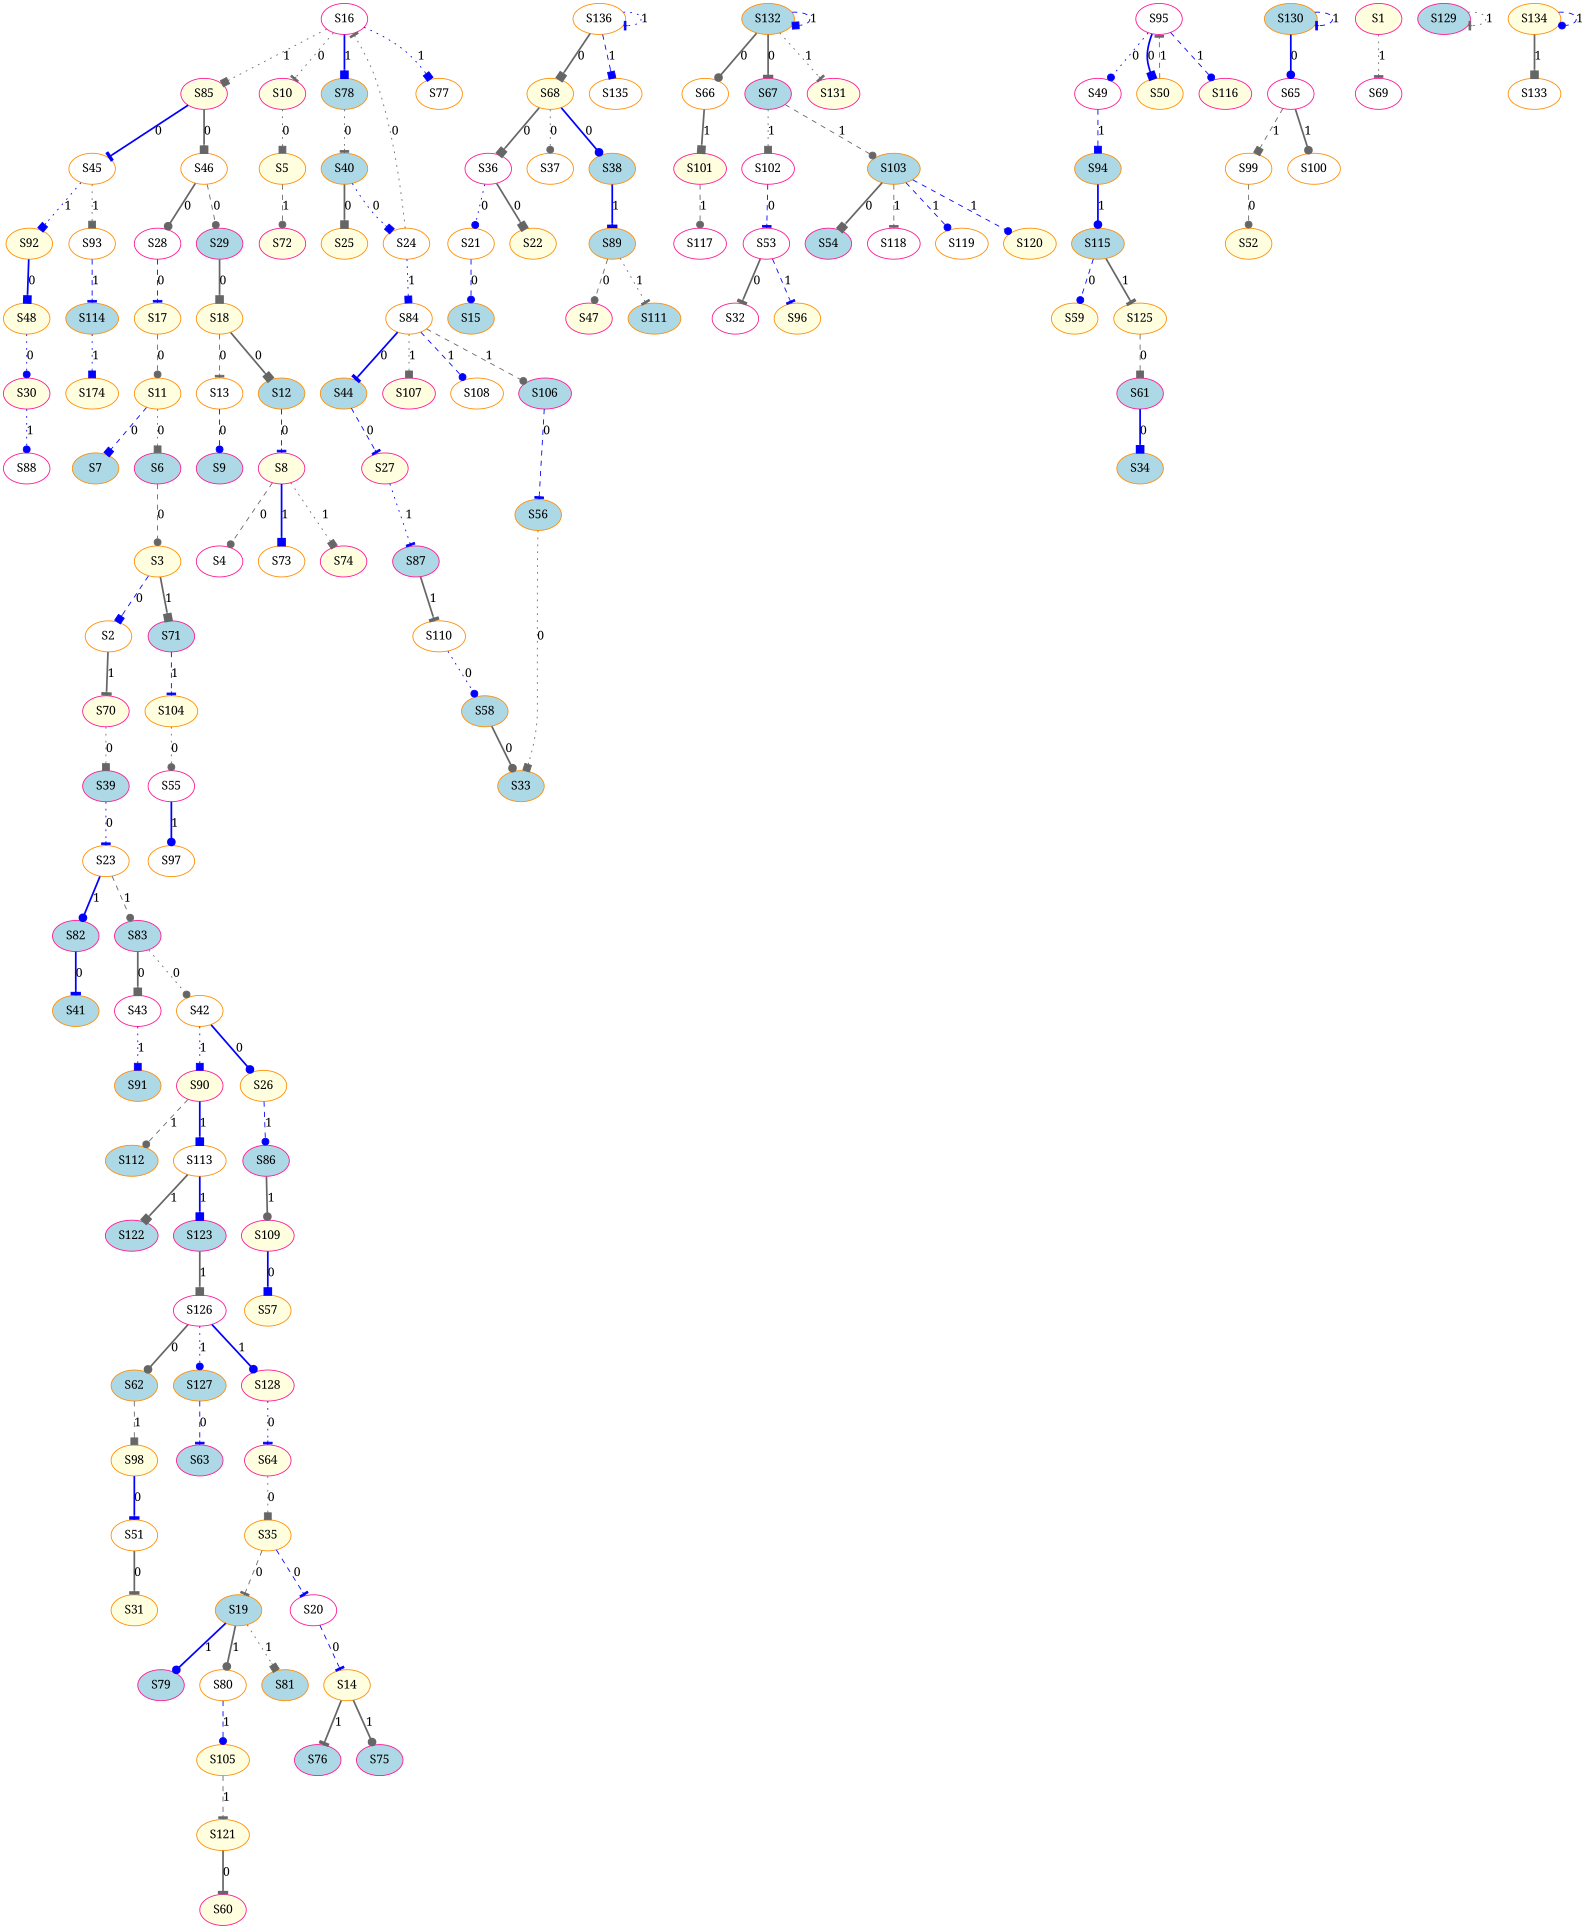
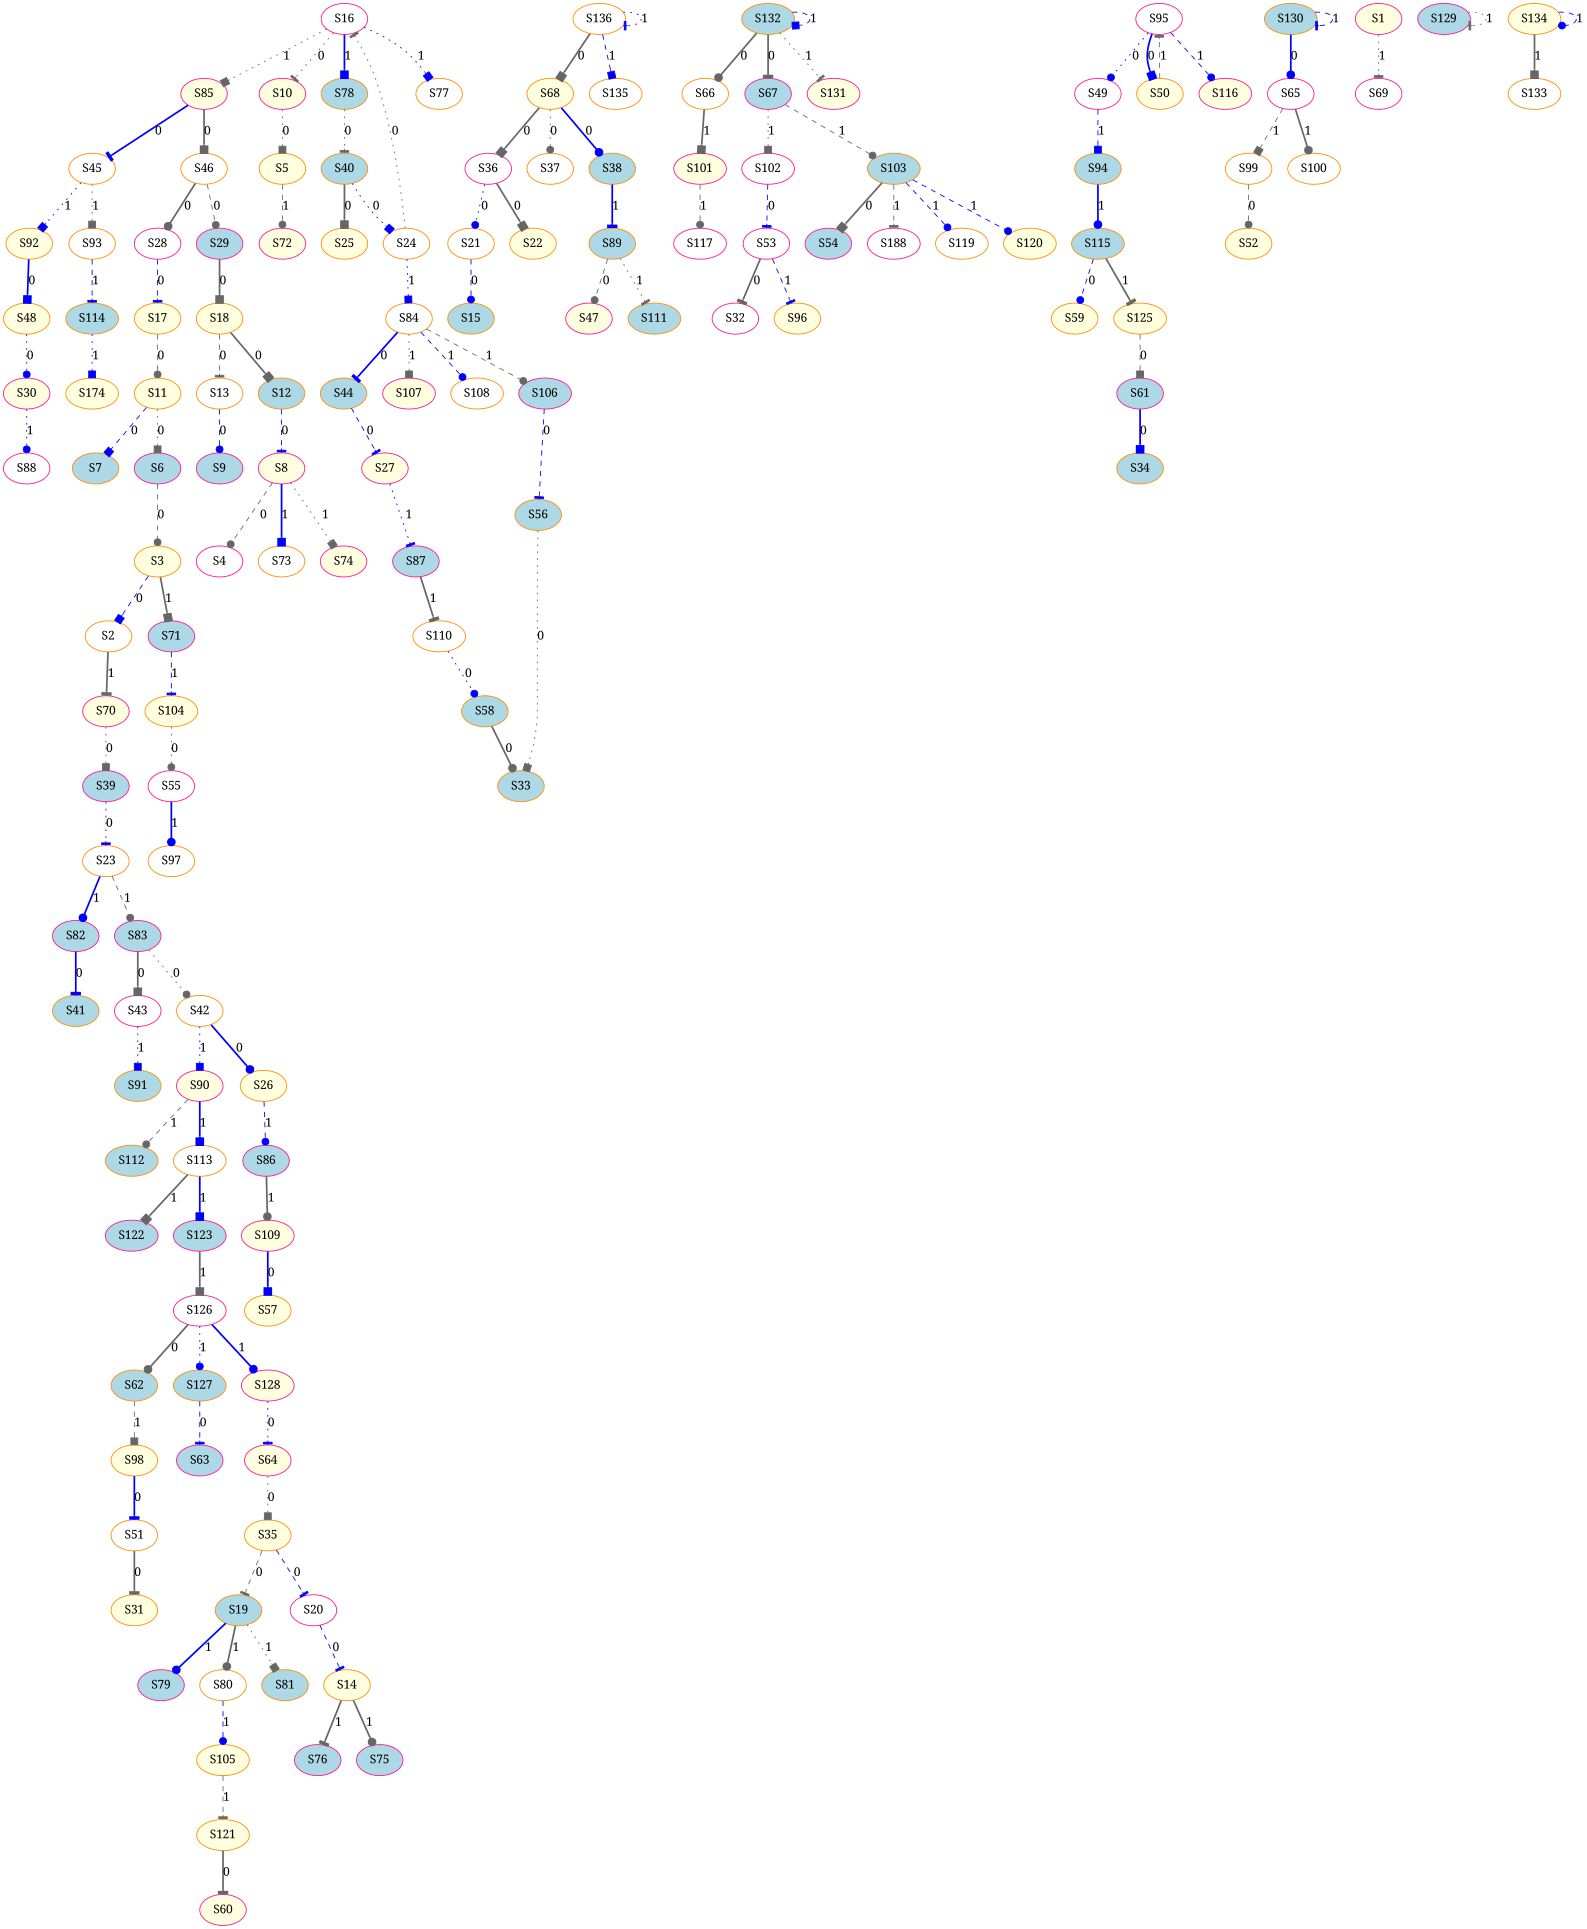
node "S118": label "S118" -> "S188"
